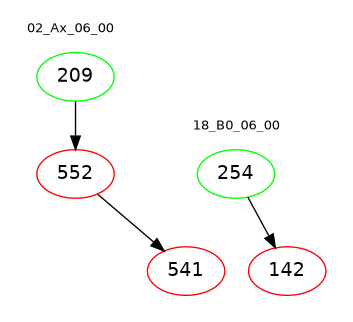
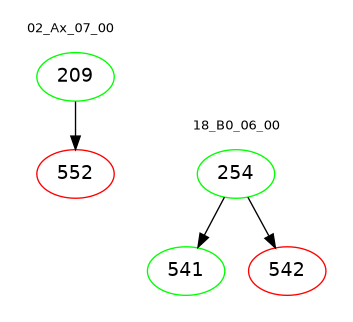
cluster "02_Ax_06_00": label "02_Ax_06_00" -> "02_Ax_07_00"
edge "552" -> "541": now "254" -> "541"
node "541": color red -> green
node "142": label "142" -> "542"
